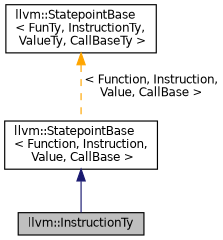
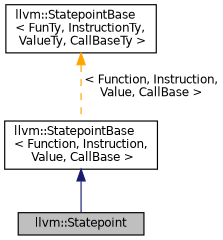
node "llvm::InstructionTy": label "llvm::InstructionTy" -> "llvm::Statepoint"
